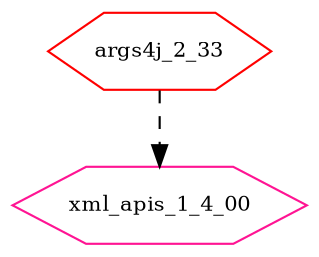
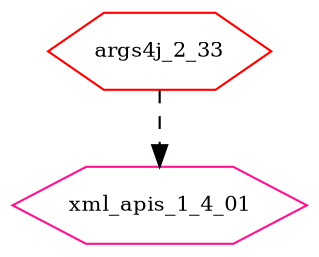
node "xml_apis_1_4_00": label "xml_apis_1_4_00" -> "xml_apis_1_4_01"
